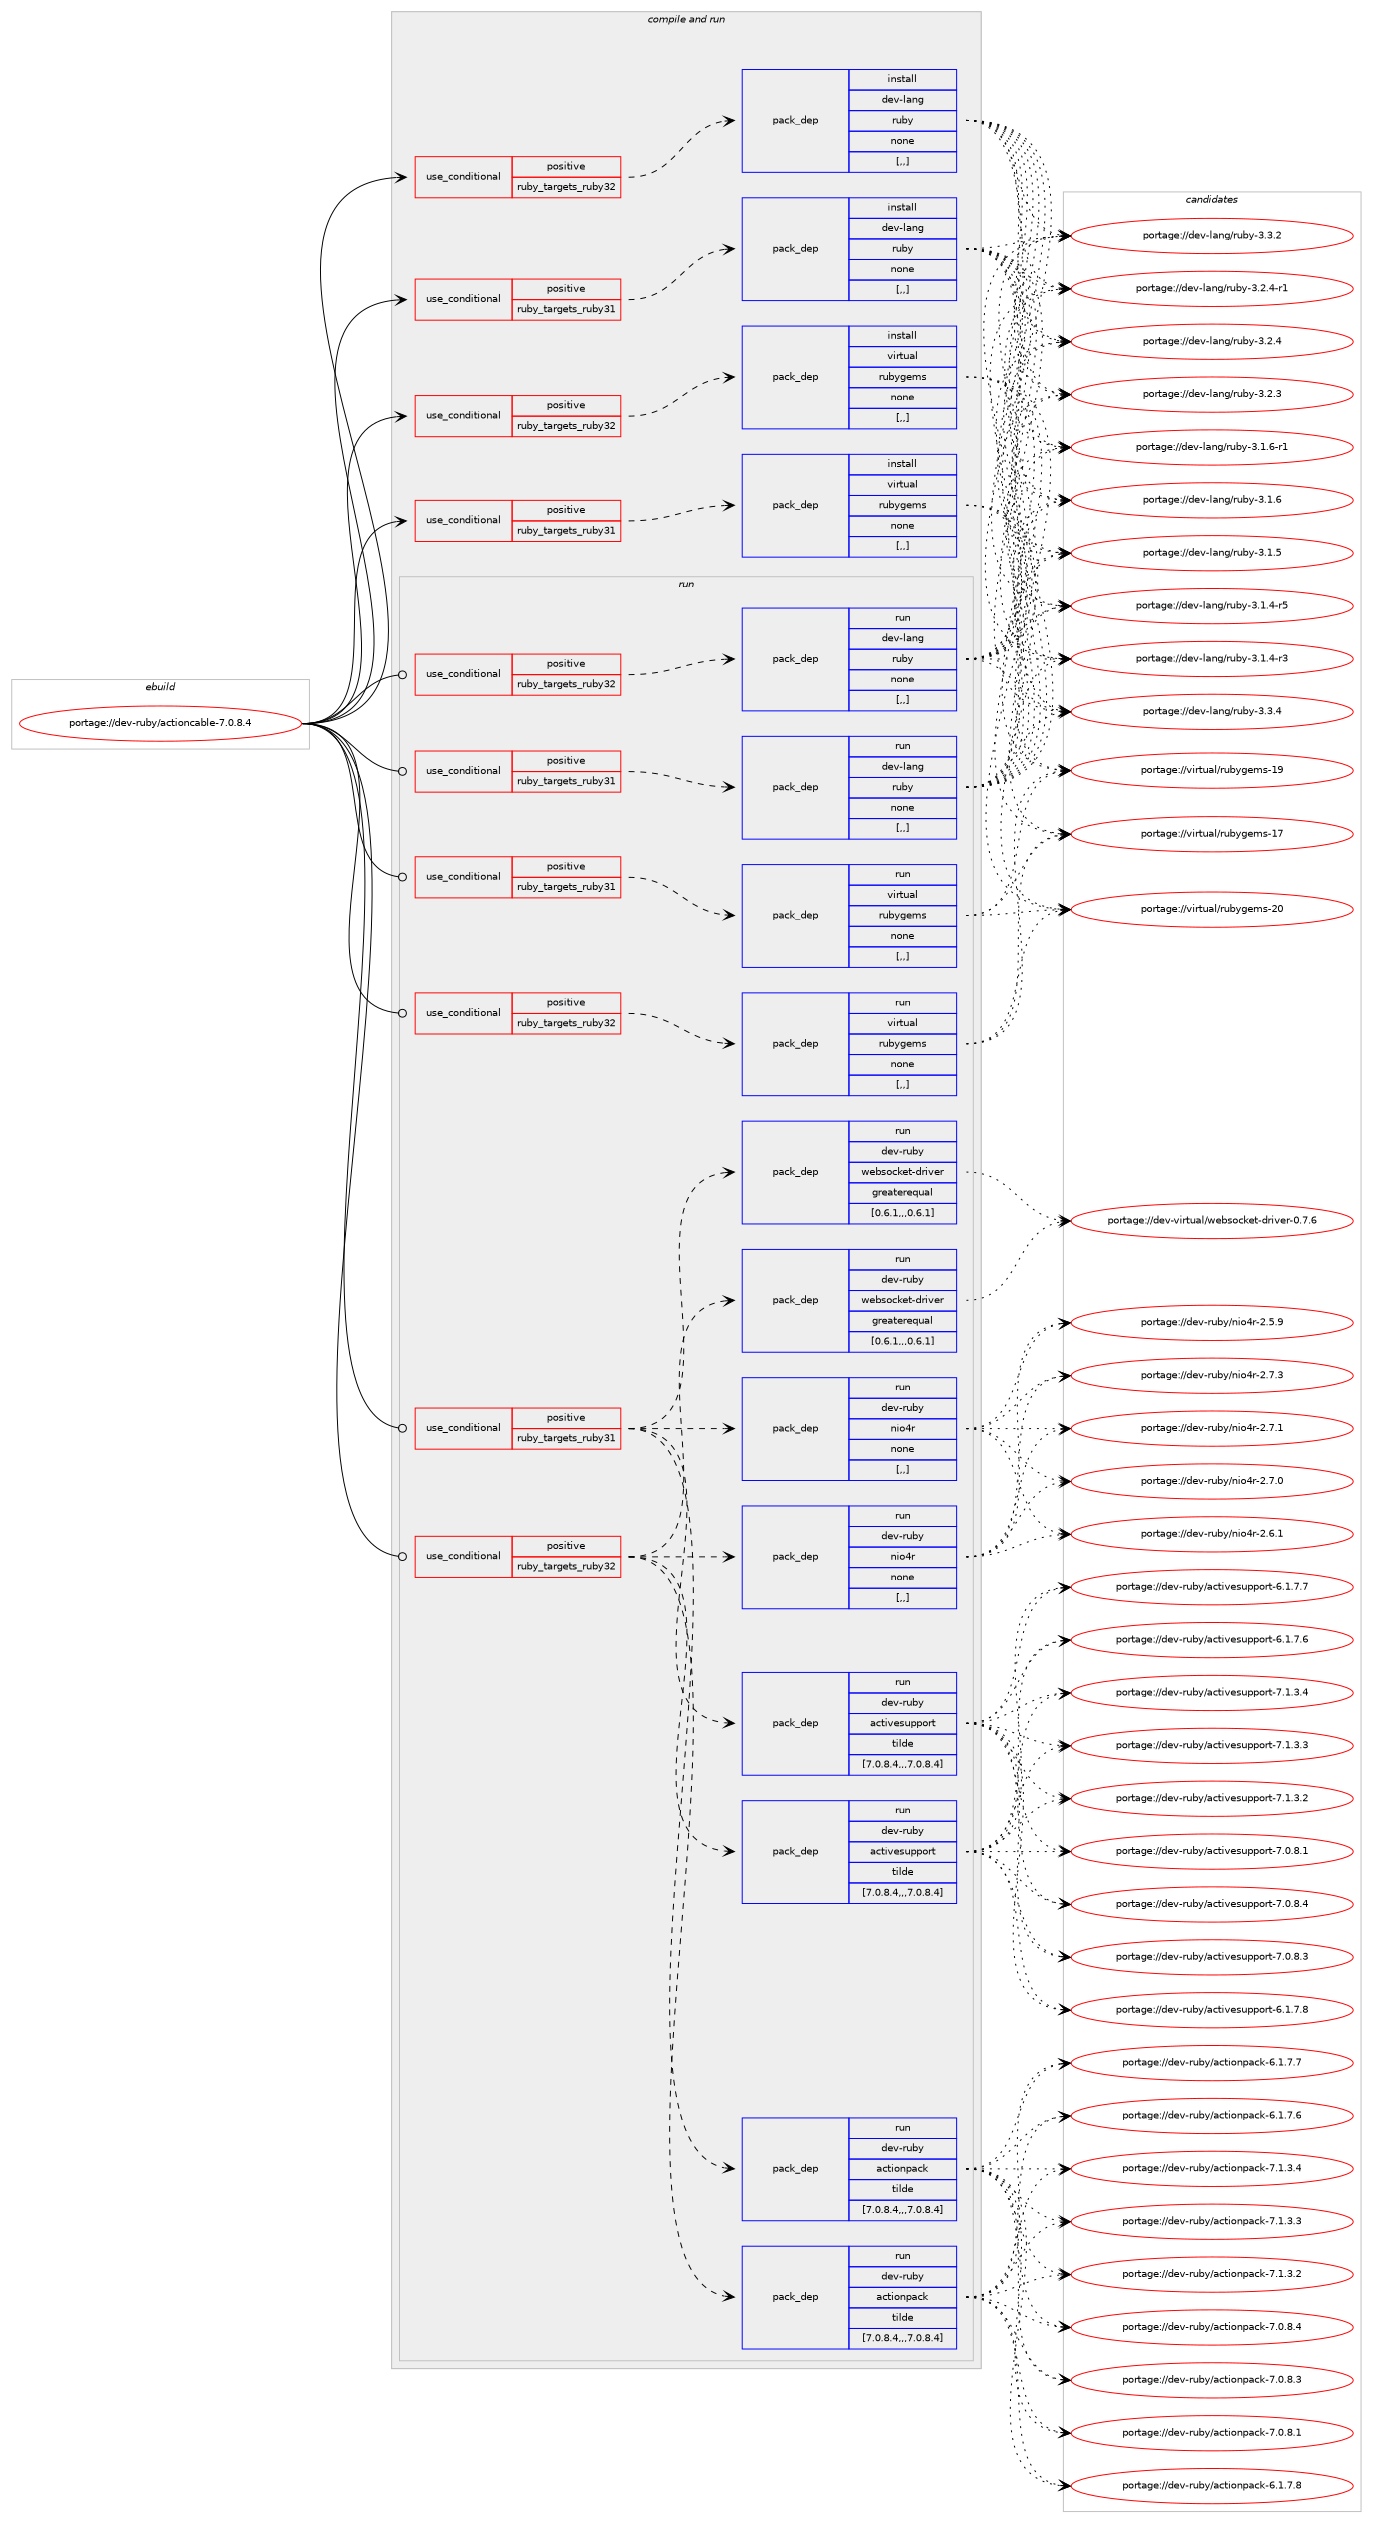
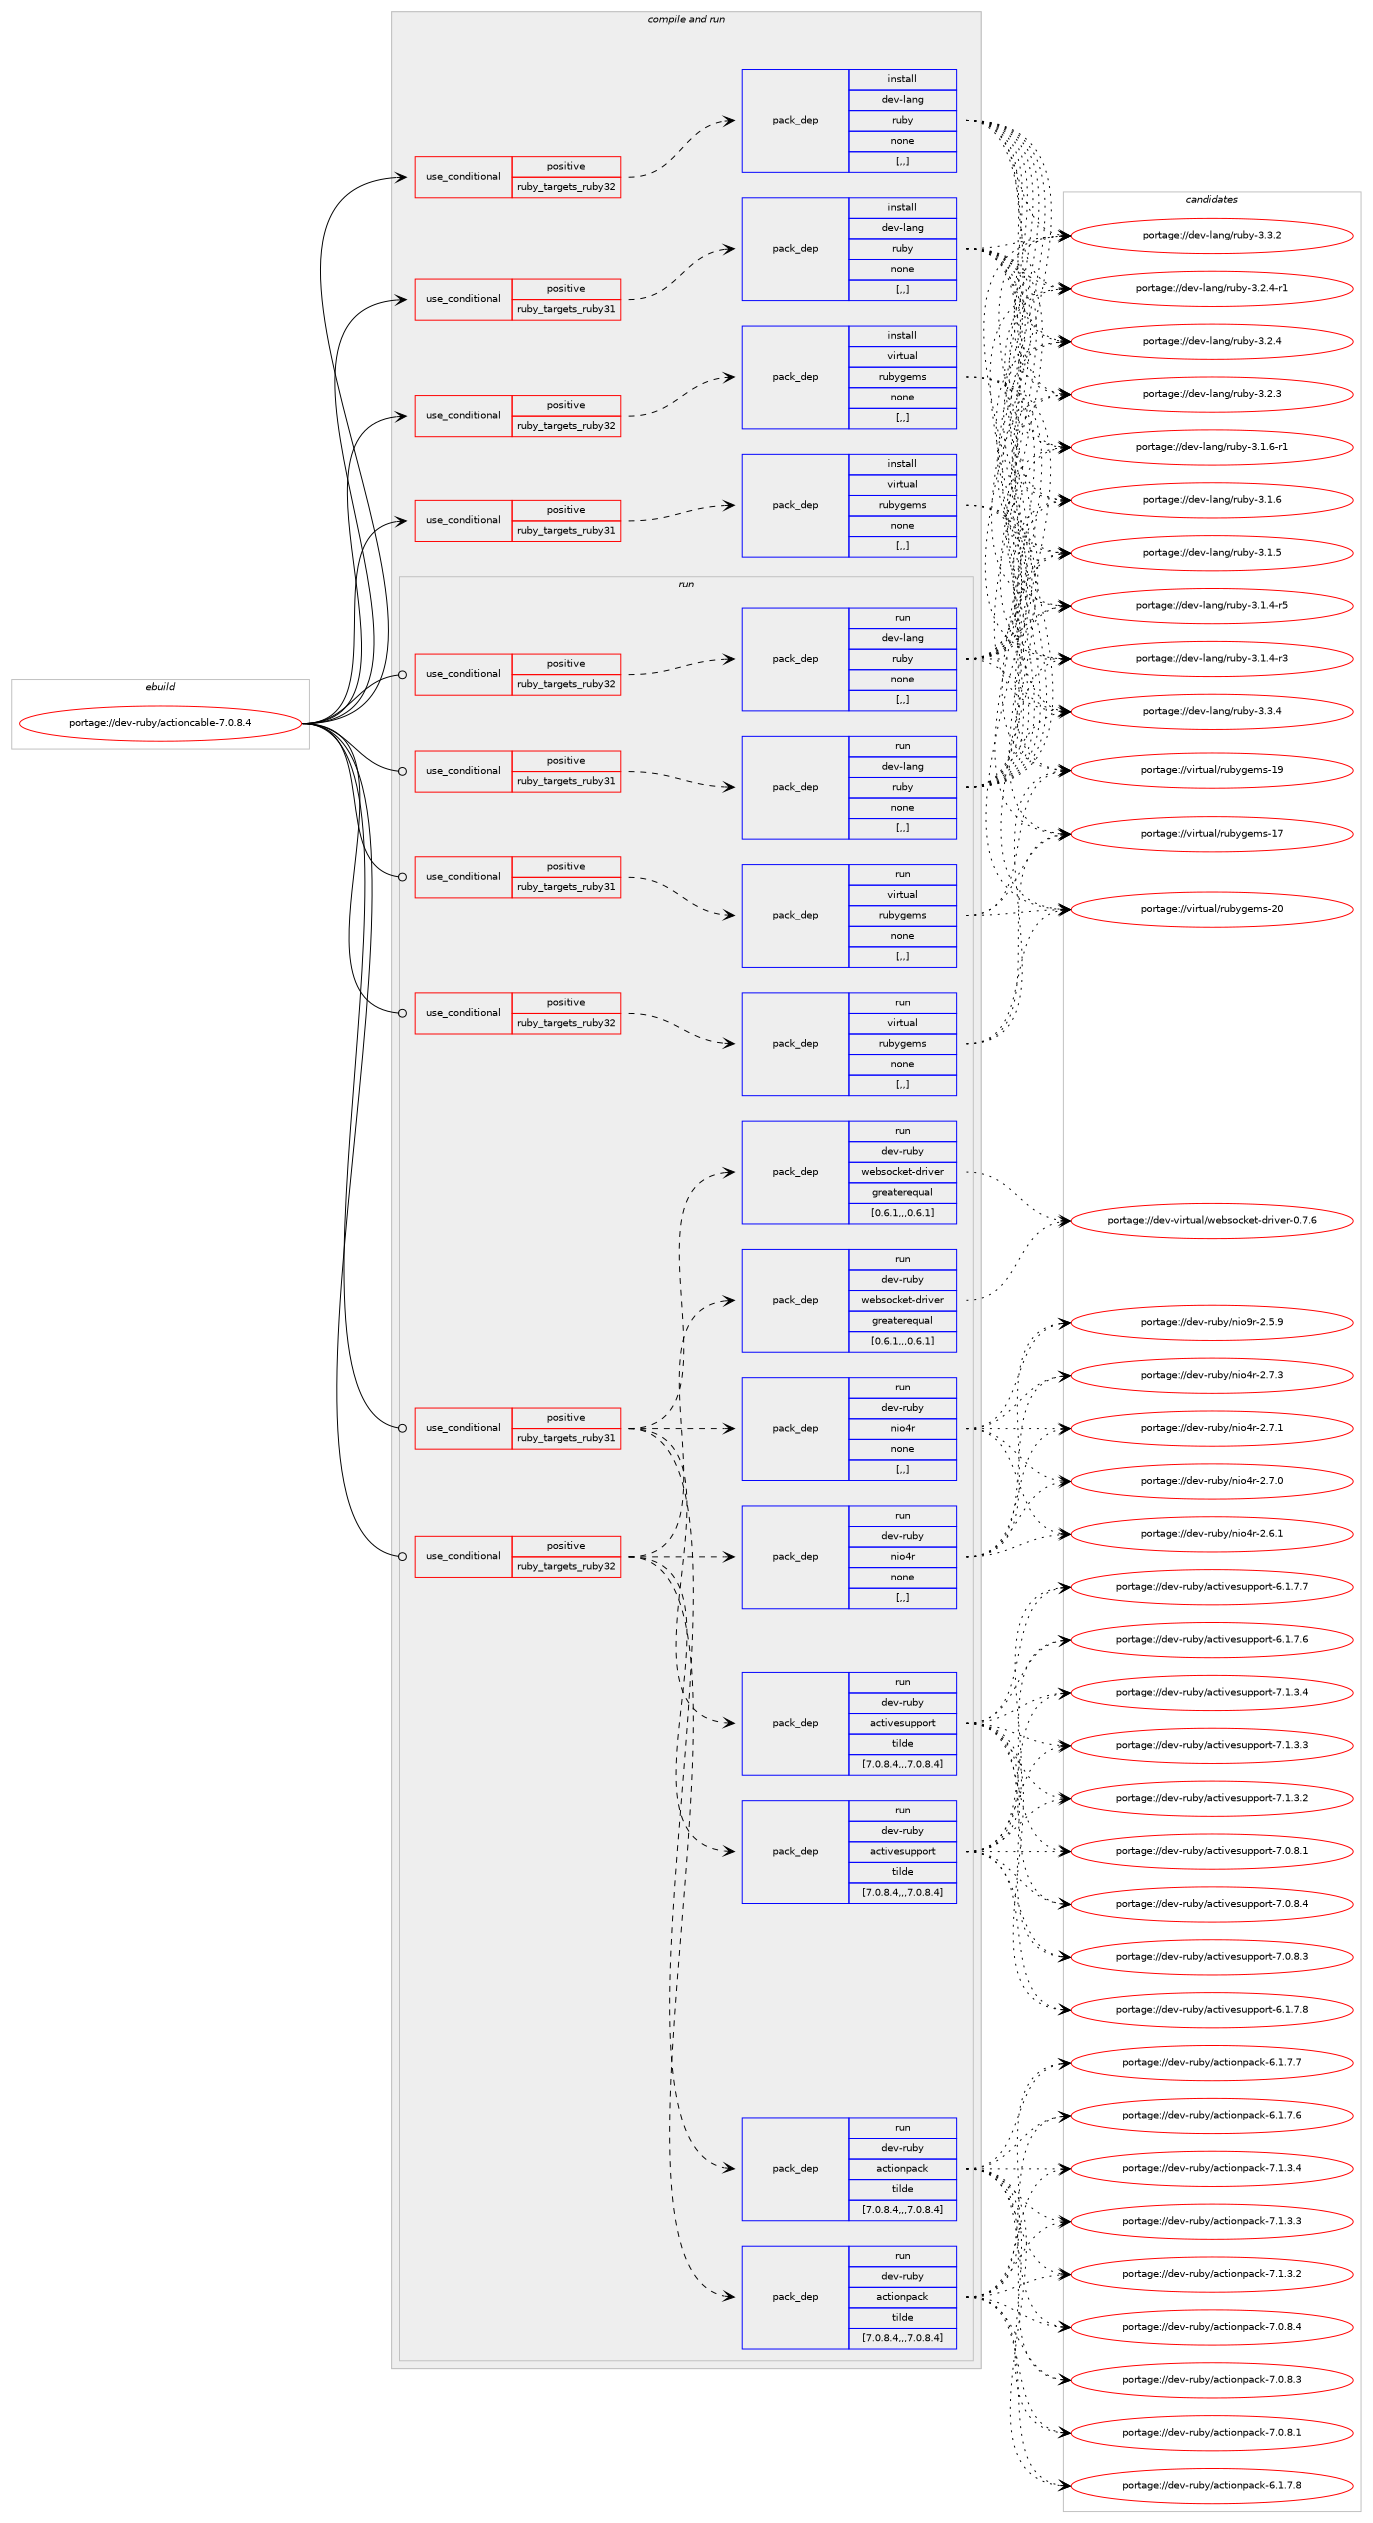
node "portage://dev-ruby/nio4r-2.5.9": label "portage://dev-ruby/nio4r-2.5.9" -> "portage://dev-ruby/nio9r-2.5.9"
